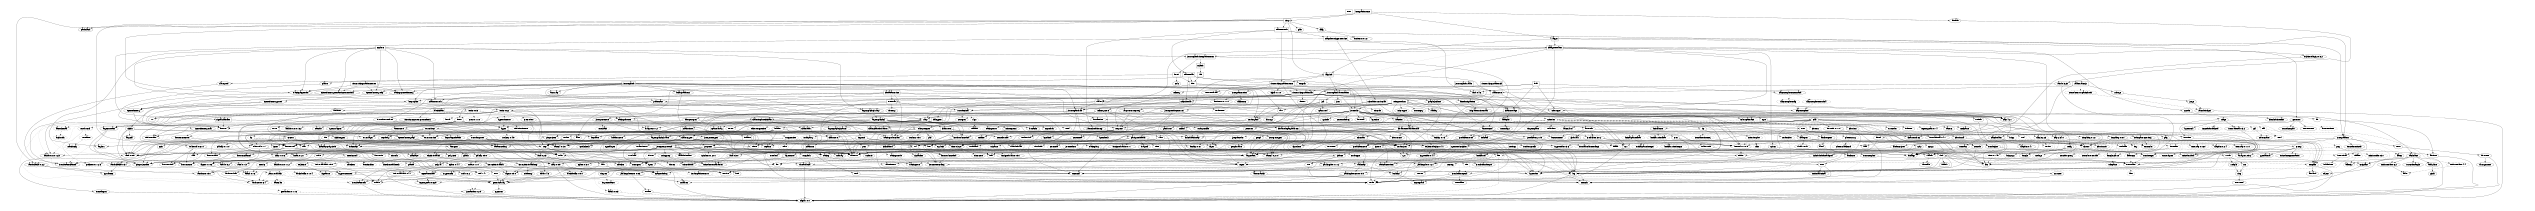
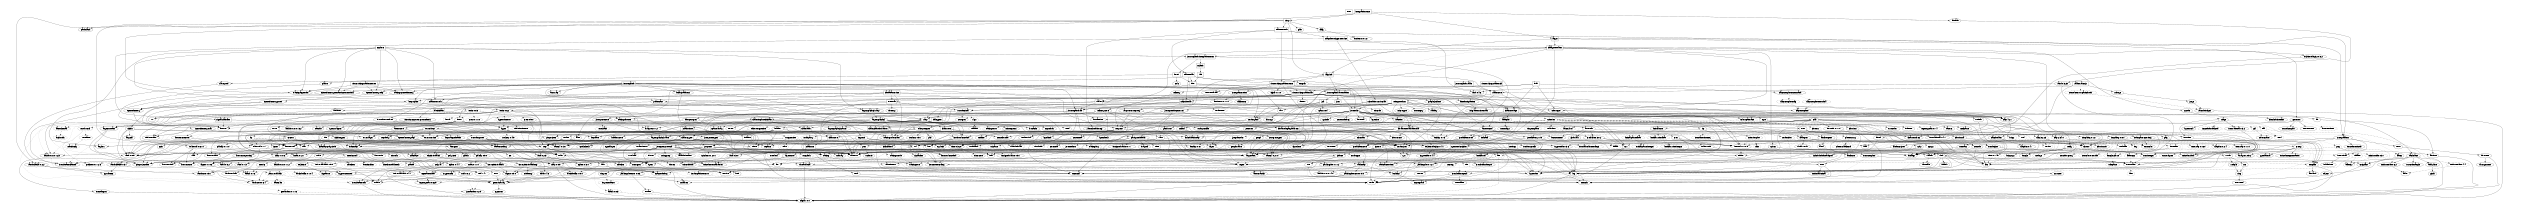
node "futures-channel": label "futures-channel" -> "futures-reporting"
node "ctr": added
node "hashbrown 0.14.0": added
